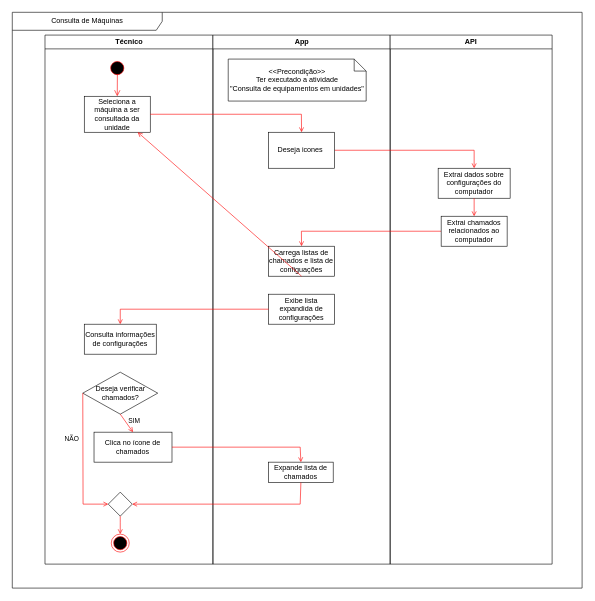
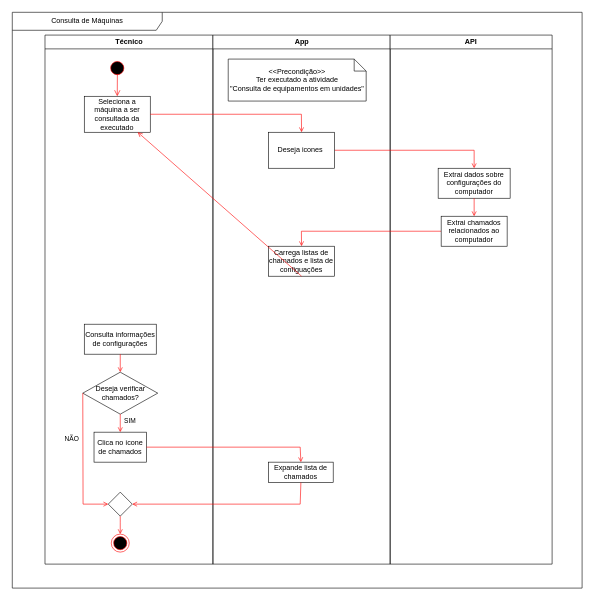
node "Seleciona a máquina a ser consultada da unidade": label "Seleciona a máquina a ser consultada da unidade" -> "Seleciona a máquina a ser consultada da executado"
edge "Exibe lista expandida de configurações" -> "Consulta informações de configurações": removed
node "Exibe lista expandida de configurações": removed
edge "Consulta informações de configurações" -> "Deseja verificar chamados?": added
node "Clica no ícone de chamados": size 78x30 -> 53x30
